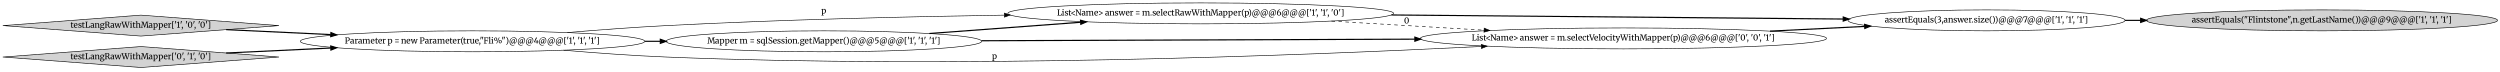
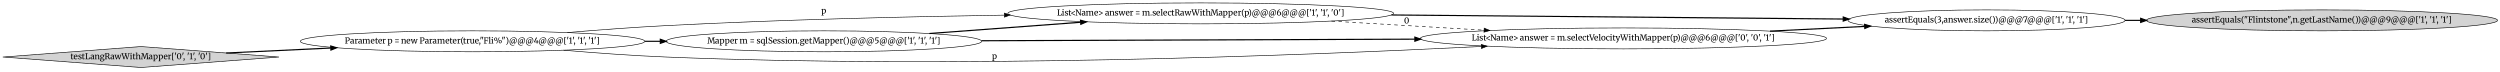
node "testLangRawWithMapper['1', '0', '0']": removed
